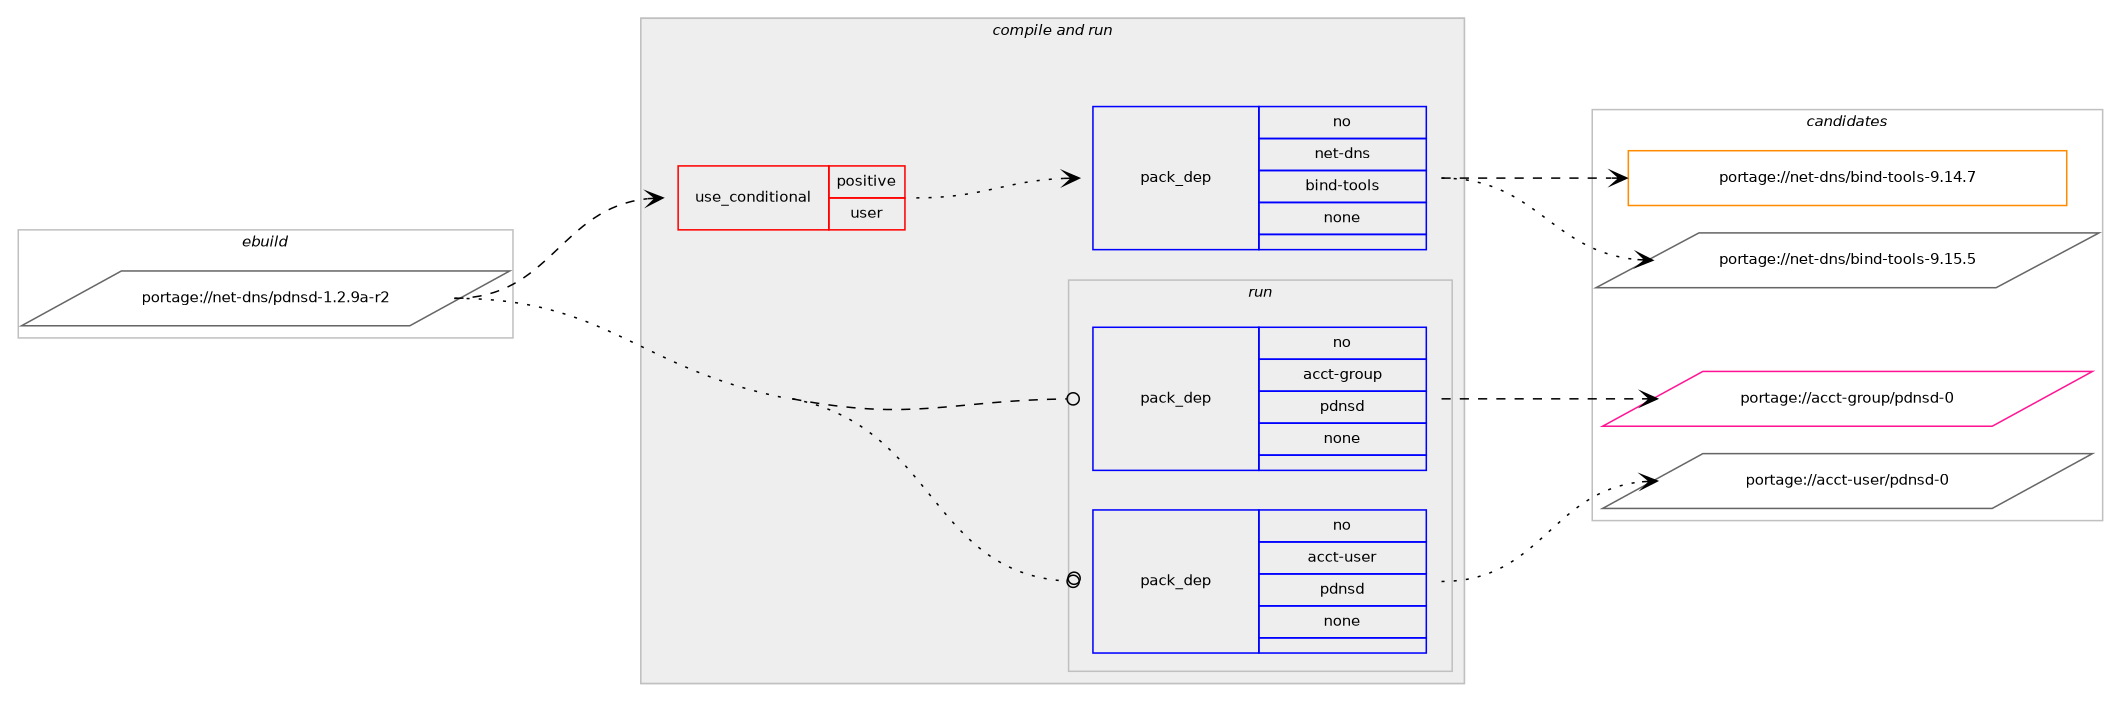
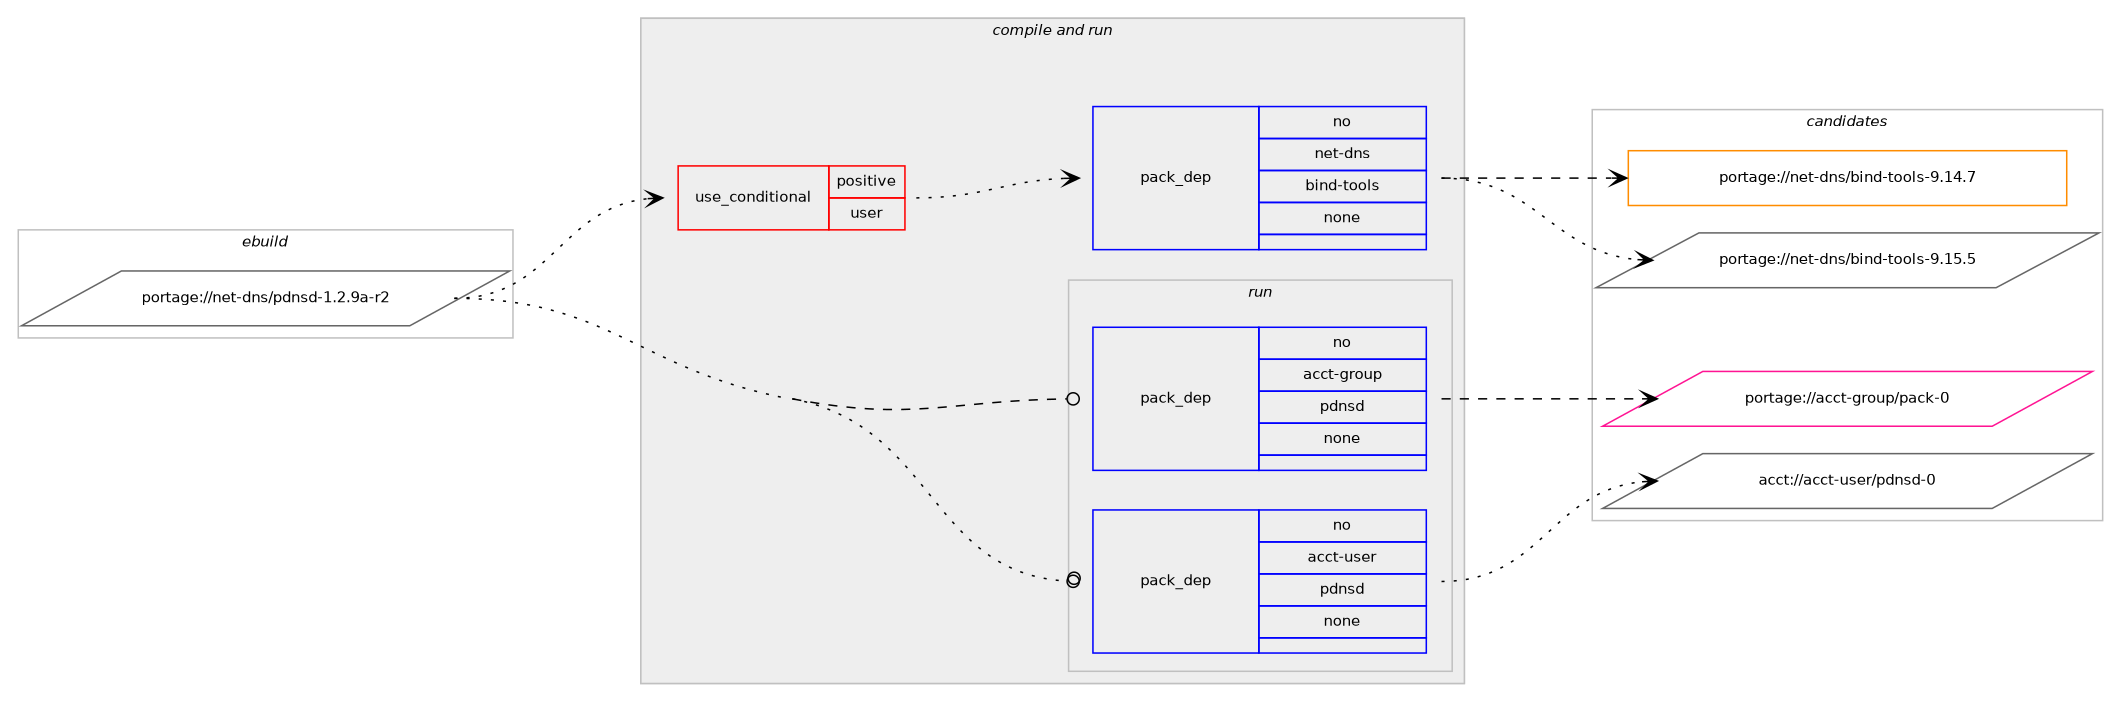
edge "portage://net-dns/pdnsd-1.2.9a-r2" -> "use_conditional": style dashed -> dotted
node "portage://acct-group/pdnsd-0": label "portage://acct-group/pdnsd-0" -> "portage://acct-group/pack-0"
node "portage://acct-user/pdnsd-0": label "portage://acct-user/pdnsd-0" -> "acct://acct-user/pdnsd-0"
